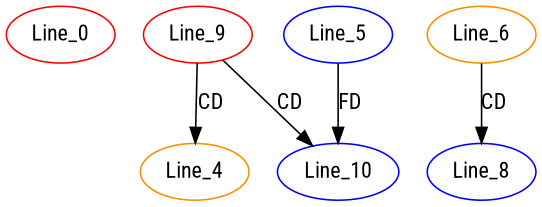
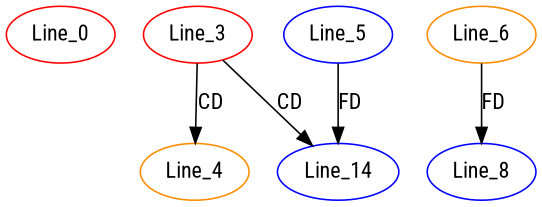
node "Line_9": label "Line_9" -> "Line_3"
edge "Line_6" -> "Line_8": label "CD" -> "FD"
node "Line_10": label "Line_10" -> "Line_14"
